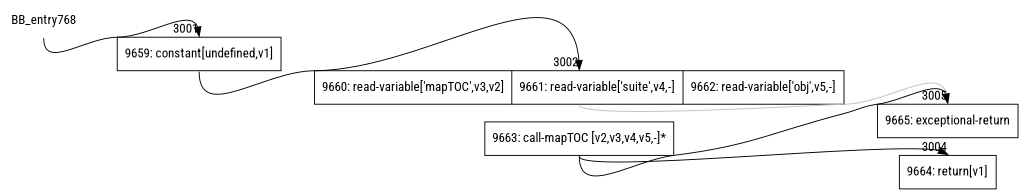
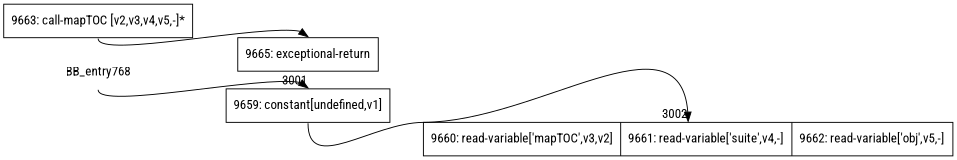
edge "9660: read-variable['mapTOC',v3,v2]" -> "9665: exceptional-return": removed
node "9664: return[v1]": removed
